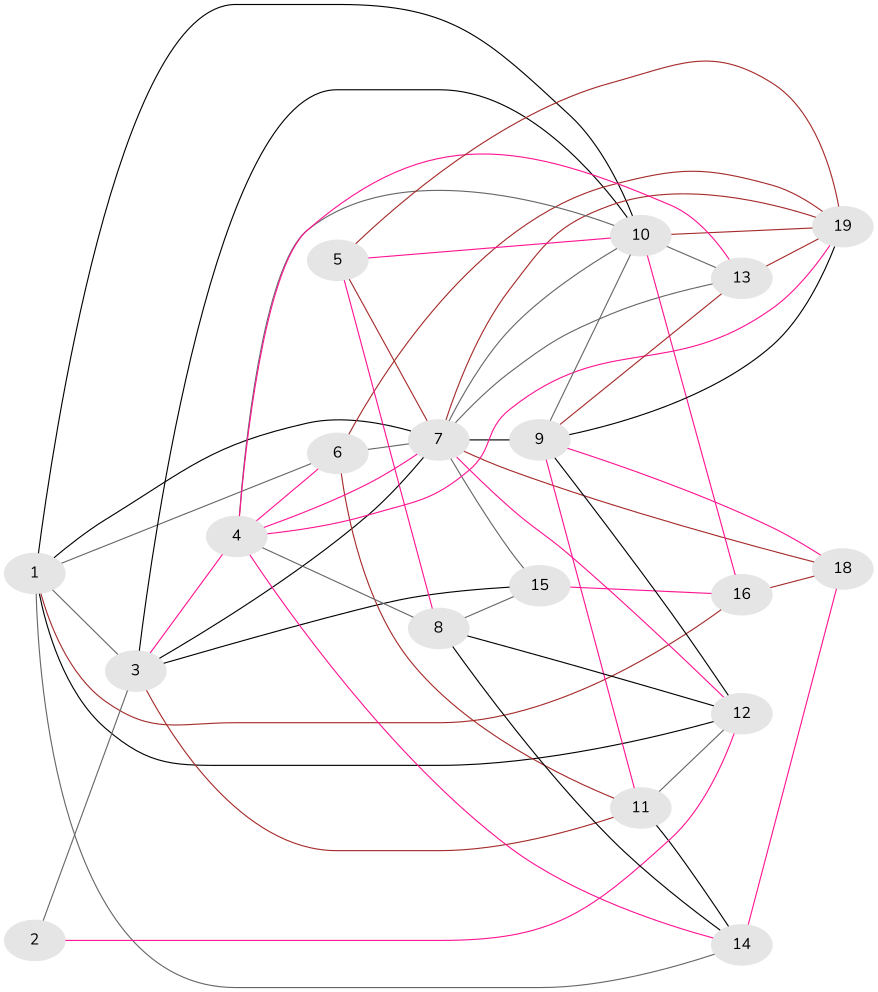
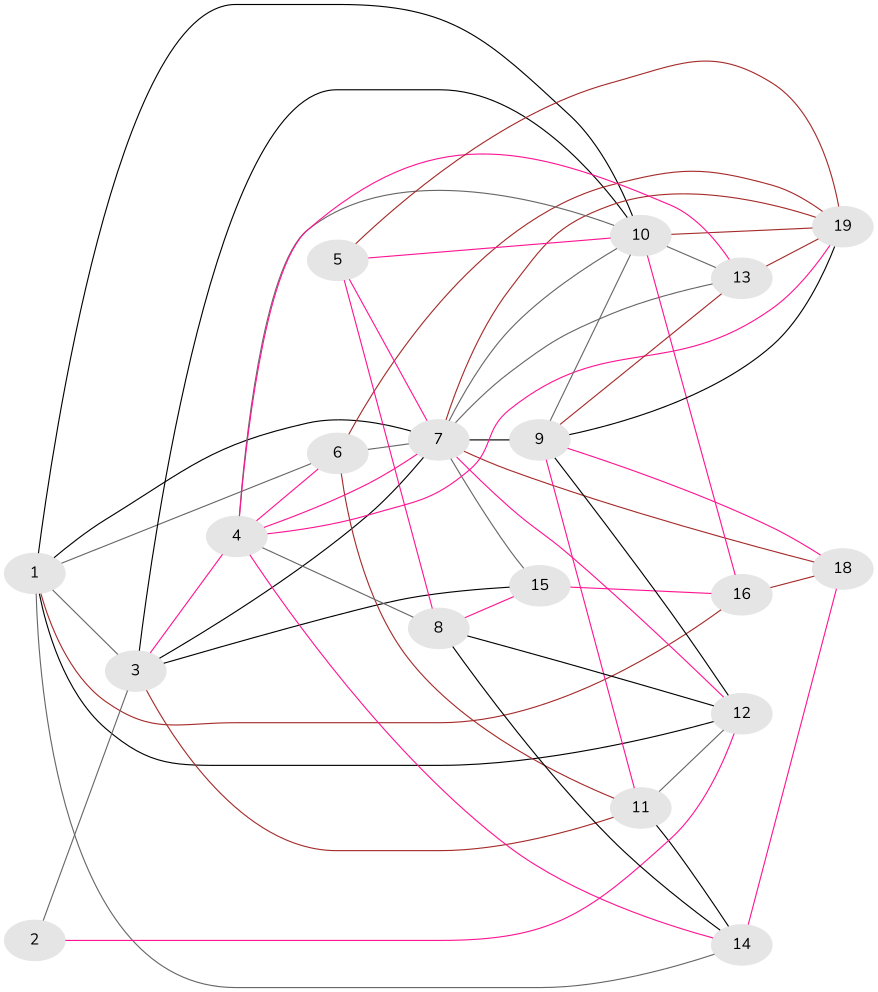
edge "5" -- "7": color brown -> deeppink
edge "15" -- "8": color gray40 -> deeppink
